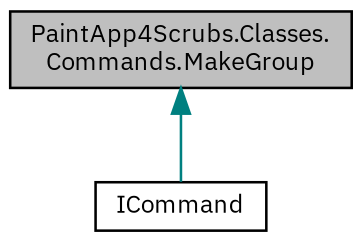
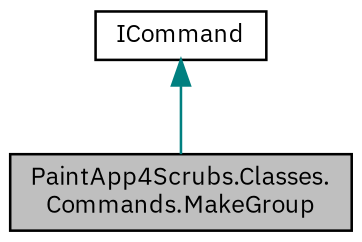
edge "ICommand" -> "PaintApp4Scrubs.Classes. Commands.MakeGroup": reversed
